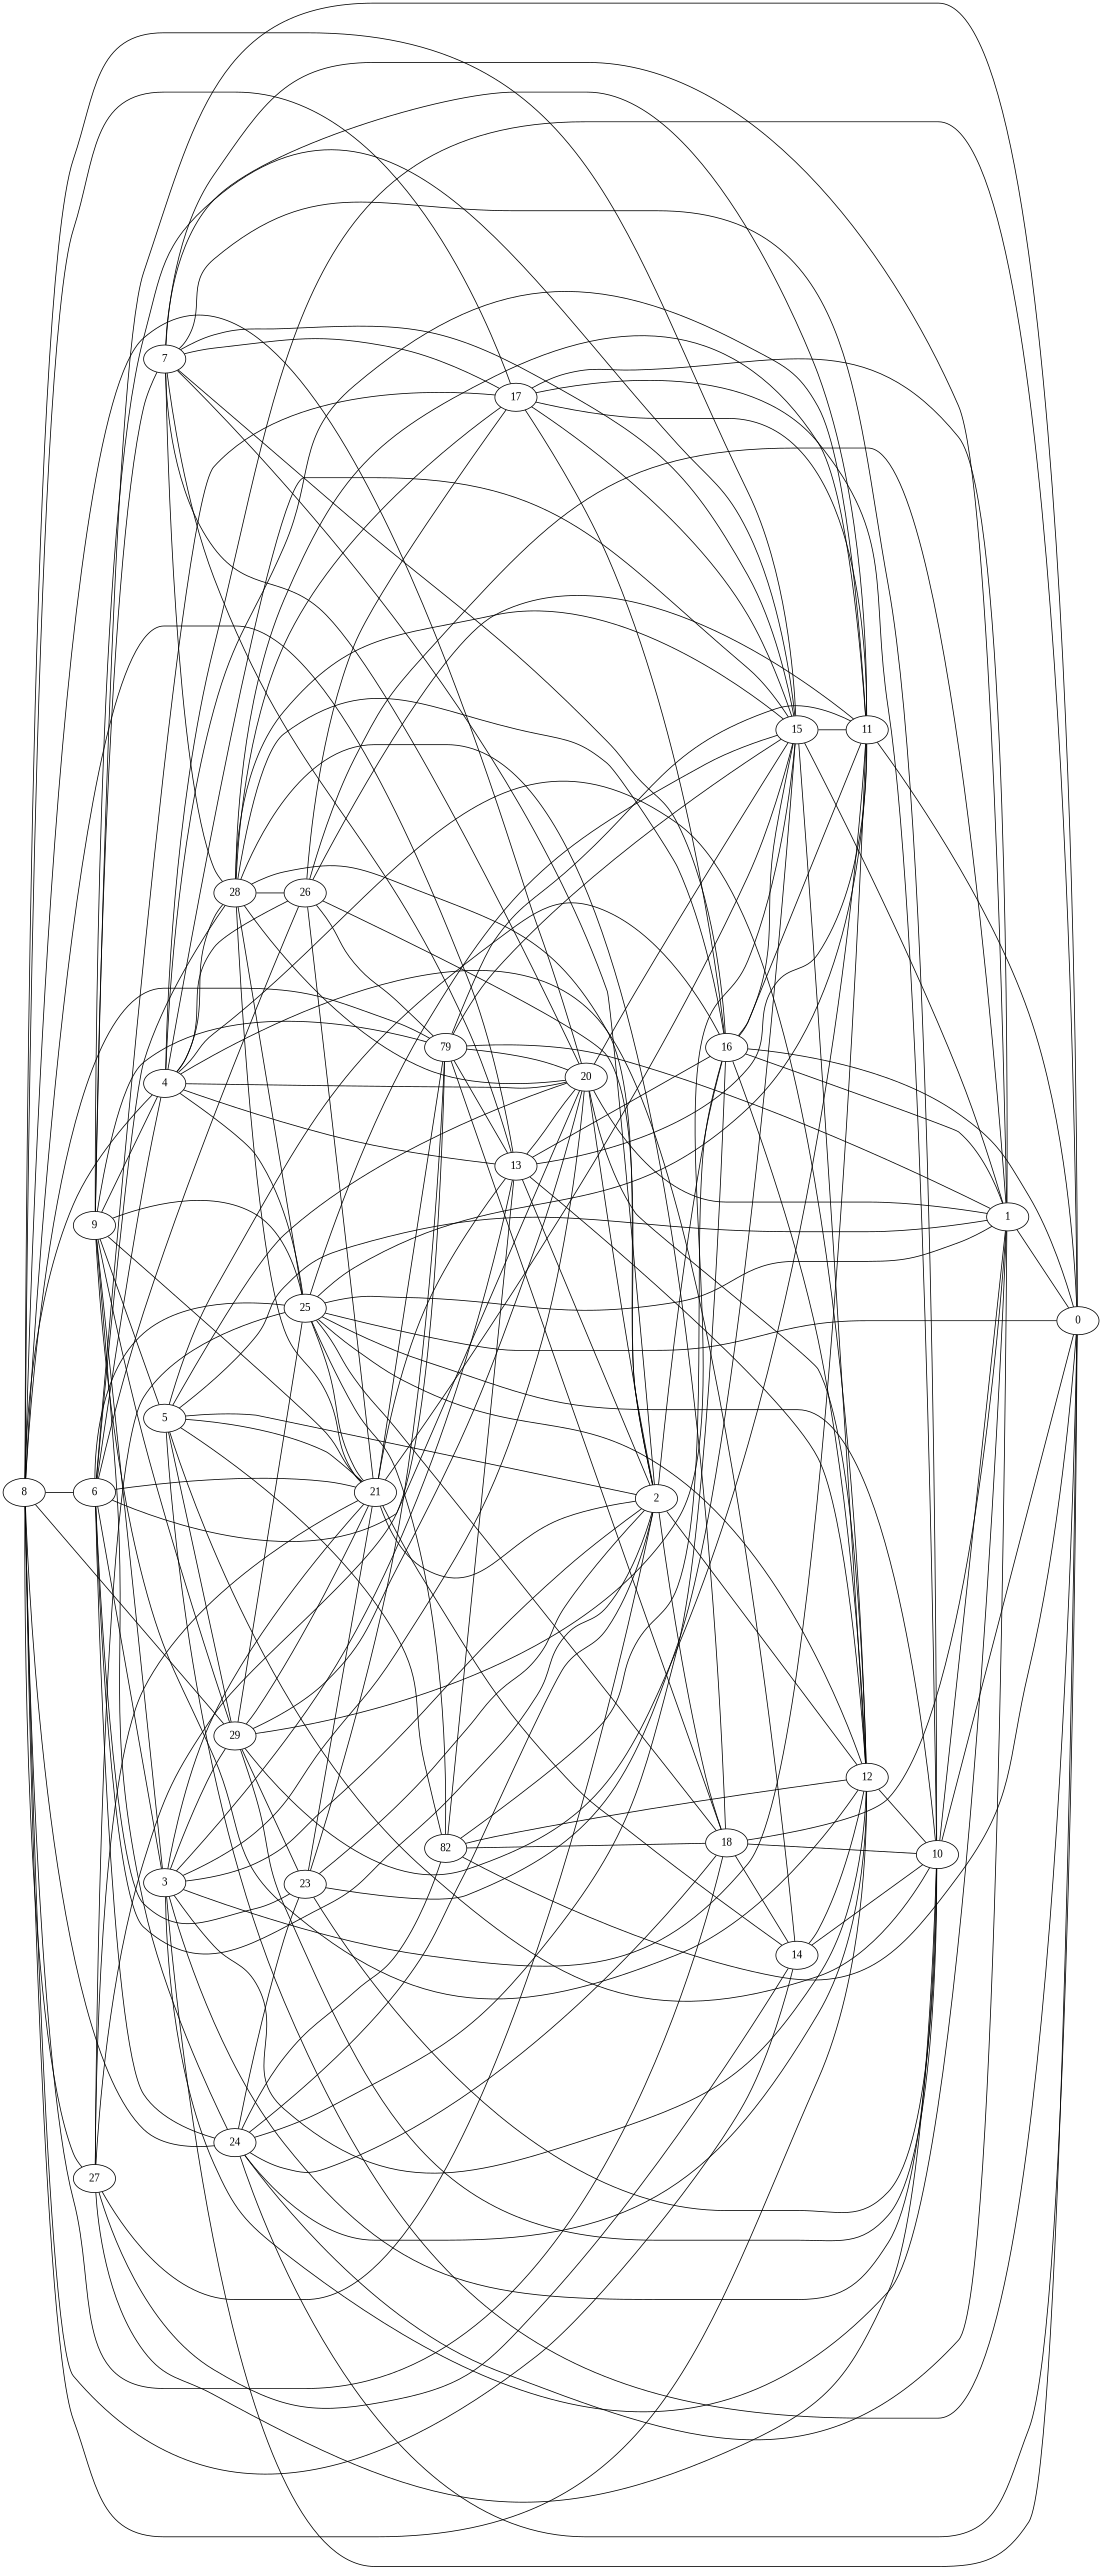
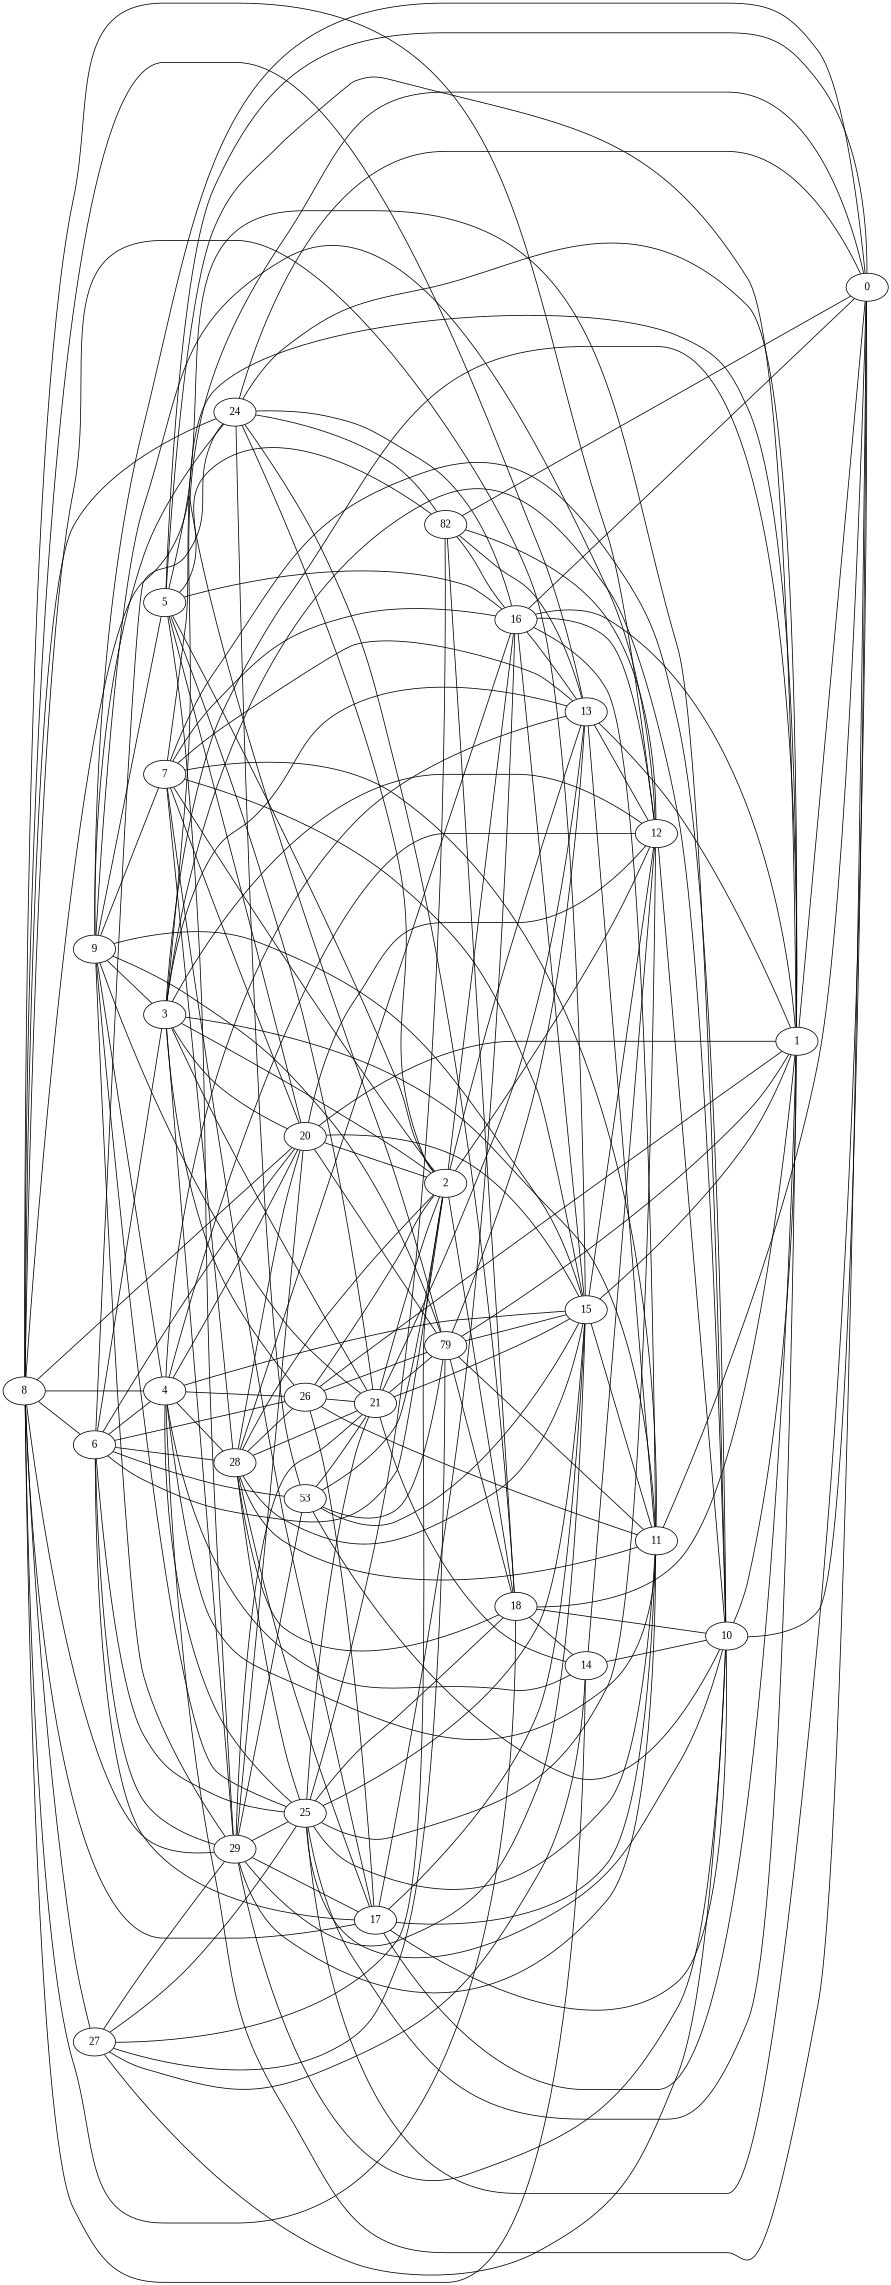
edge "20" -- "13": now "1" -- "13"
edge "3" -- "26": added
edge "6" -- "21": now "6" -- "29"
edge "21" -- "27": now "29" -- "27"
node "23": label "23" -> "53"
edge "29" -- "17": added
edge "12" -- "24": removed
